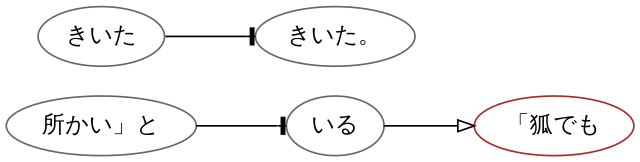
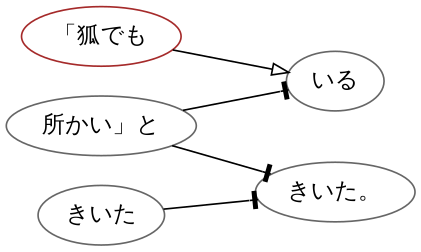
edge "いる" -> "「狐でも": reversed
edge "所かい」と" -> "きいた。": added
